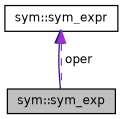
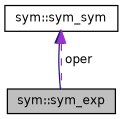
node "sym::sym_expr": label "sym::sym_expr" -> "sym::sym_sym"
